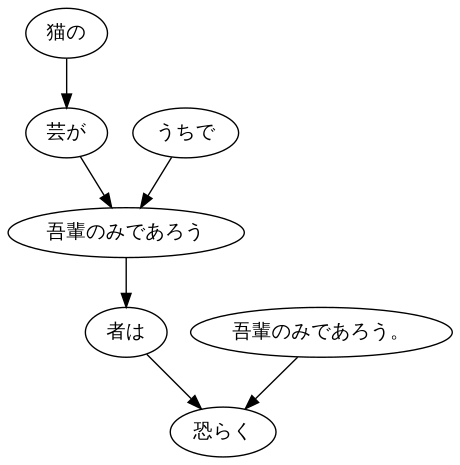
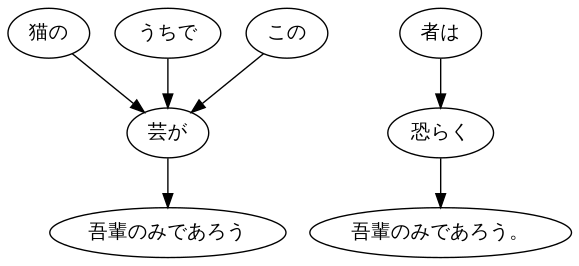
node "この": added
edge "うちで" -> "吾輩のみであろう": now "うちで" -> "芸が"
edge "吾輩のみであろう" -> "者は": removed
edge "吾輩のみであろう。" -> "恐らく": reversed
